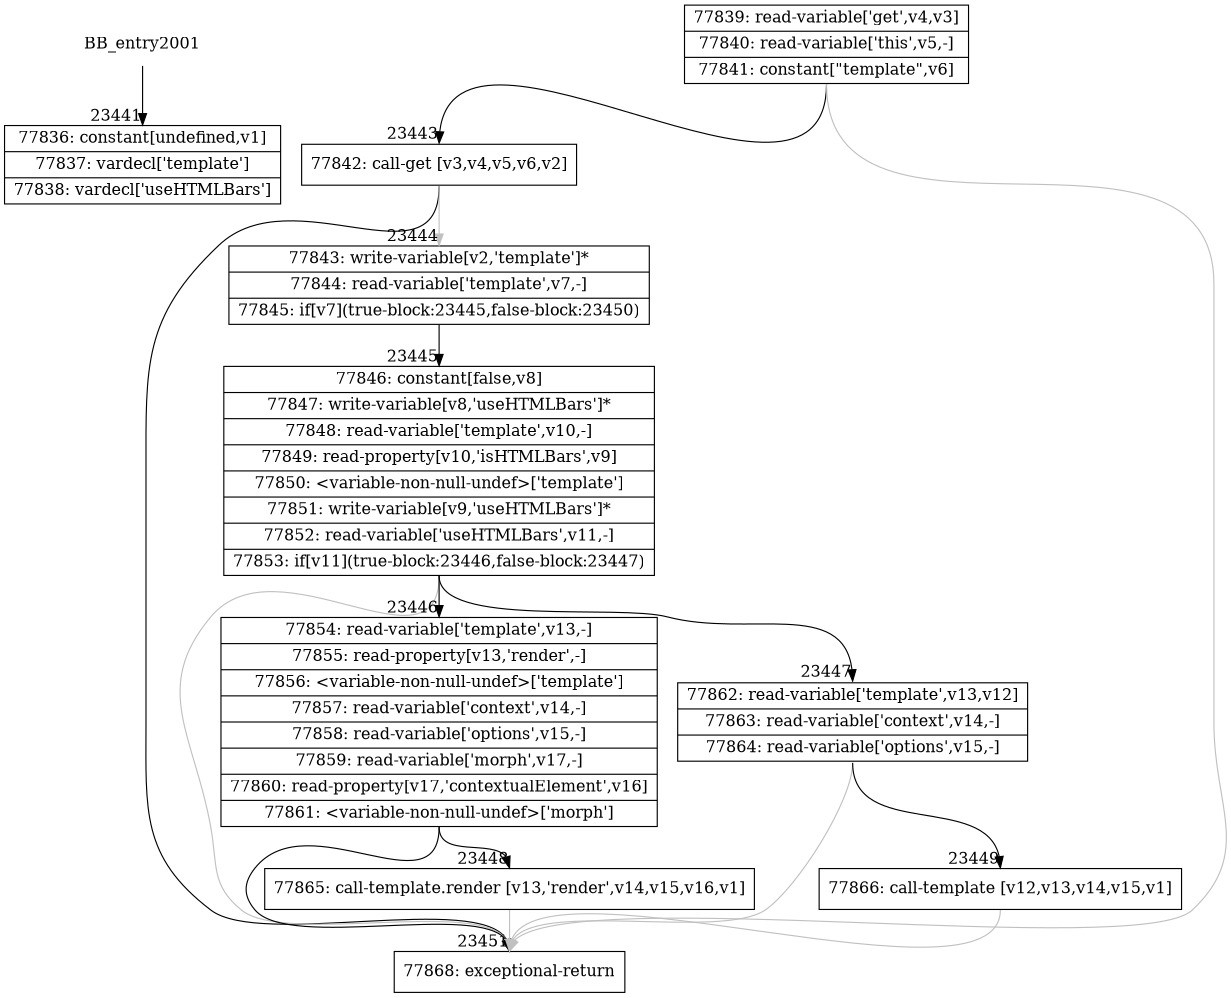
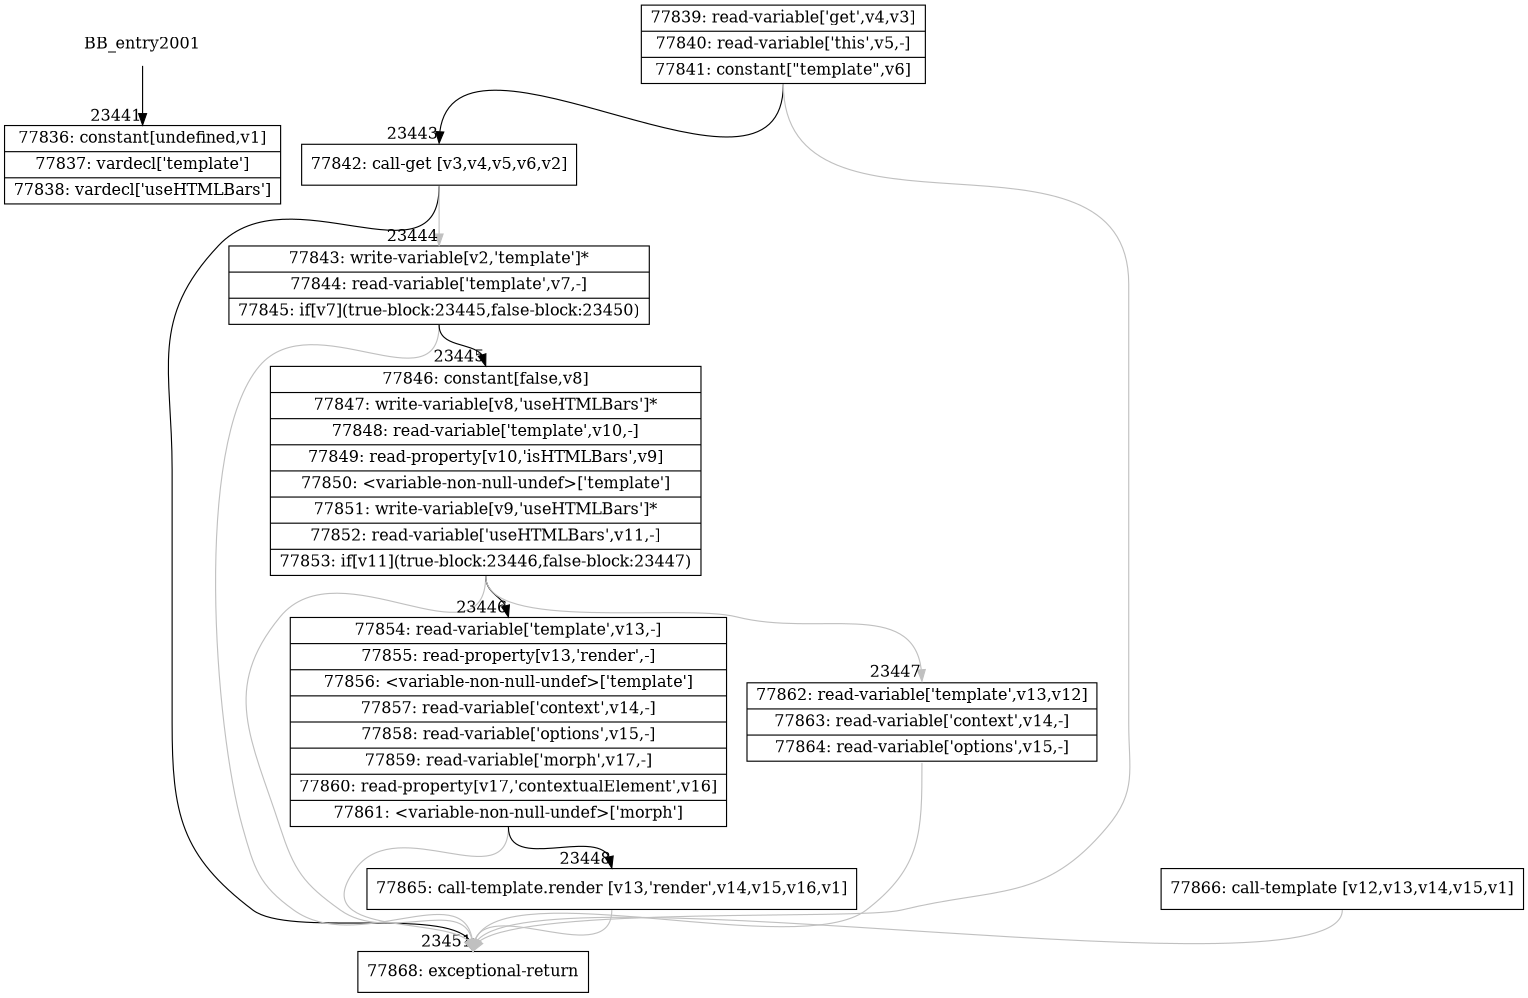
edge "77846: constant[false,v8]" -> "77862: read-variable['template',v13,v12]": color black -> gray
edge "77843: write-variable[v2,'template']*" -> "77868: exceptional-return": added
edge "77862: read-variable['template',v13,v12]" -> "77866: call-template [v12,v13,v14,v15,v1]": removed
edge "77854: read-variable['template',v13,-]" -> "77868: exceptional-return": color black -> gray
